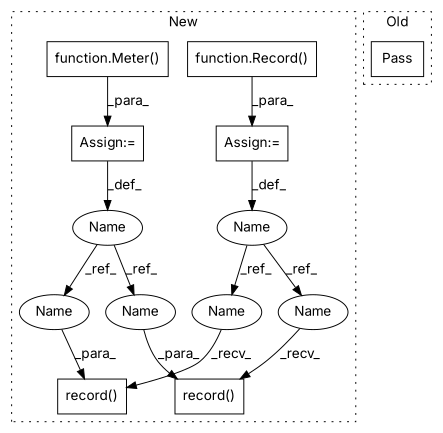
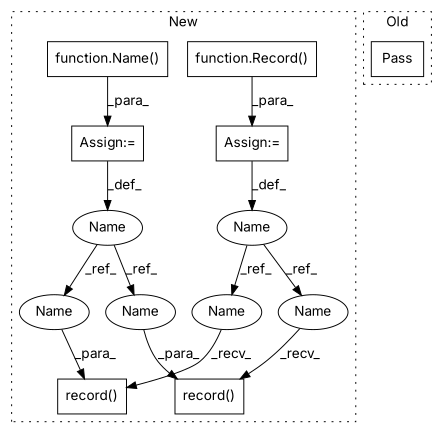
node "function.Meter()": label "function.Meter()" -> "function.Name()"
